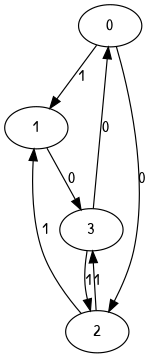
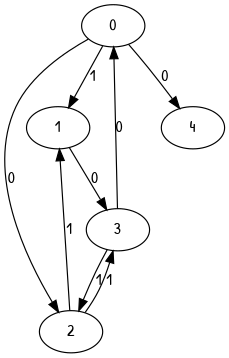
node "4": added
